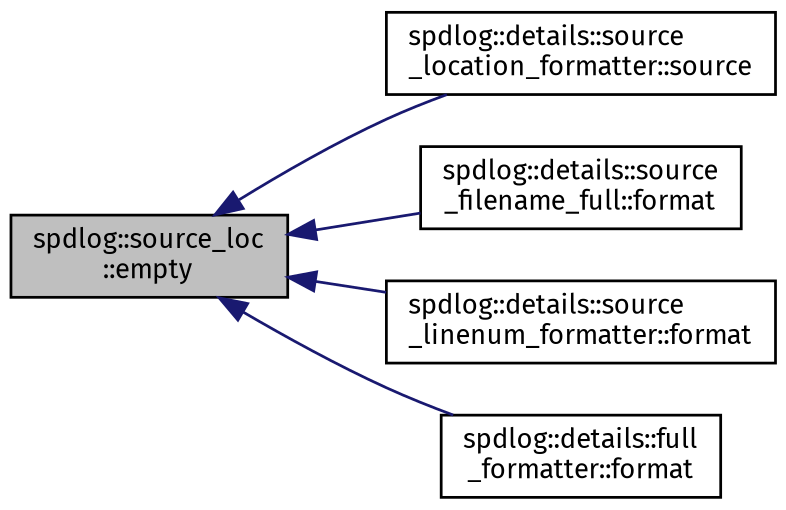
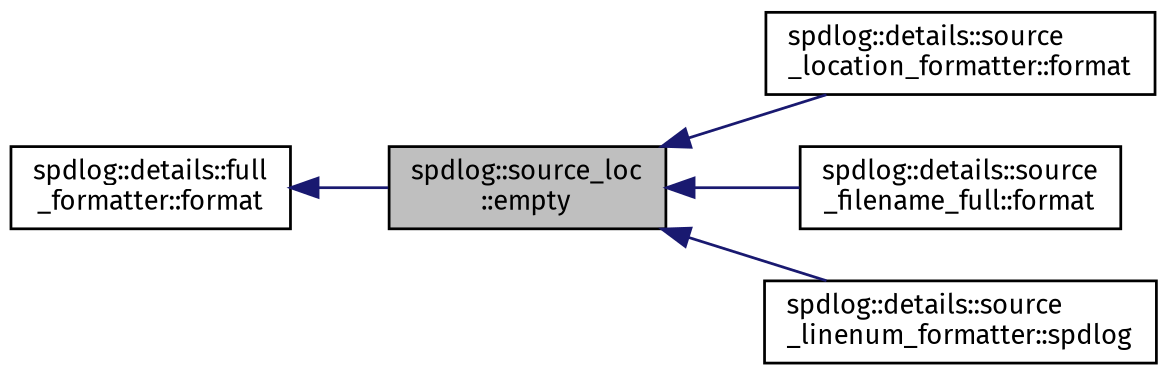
node "spdlog::details::source _location_formatter::source": label "spdlog::details::source _location_formatter::source" -> "spdlog::details::source _location_formatter::format"
node "spdlog::details::source _linenum_formatter::format": label "spdlog::details::source _linenum_formatter::format" -> "spdlog::details::source _linenum_formatter::spdlog"
edge "spdlog::details::full _formatter::format" -> "spdlog::source_loc ::empty": reversed
